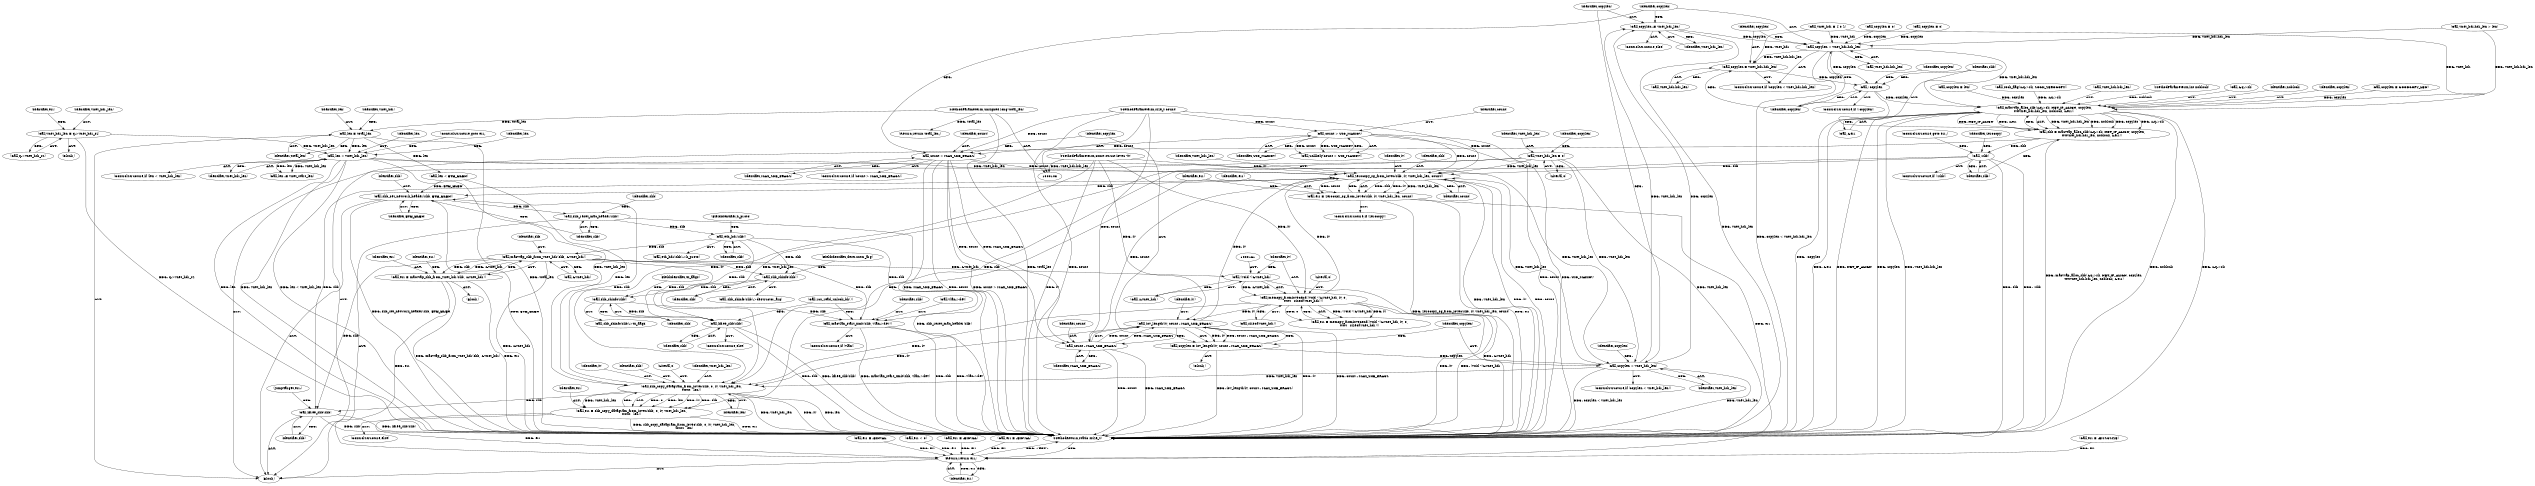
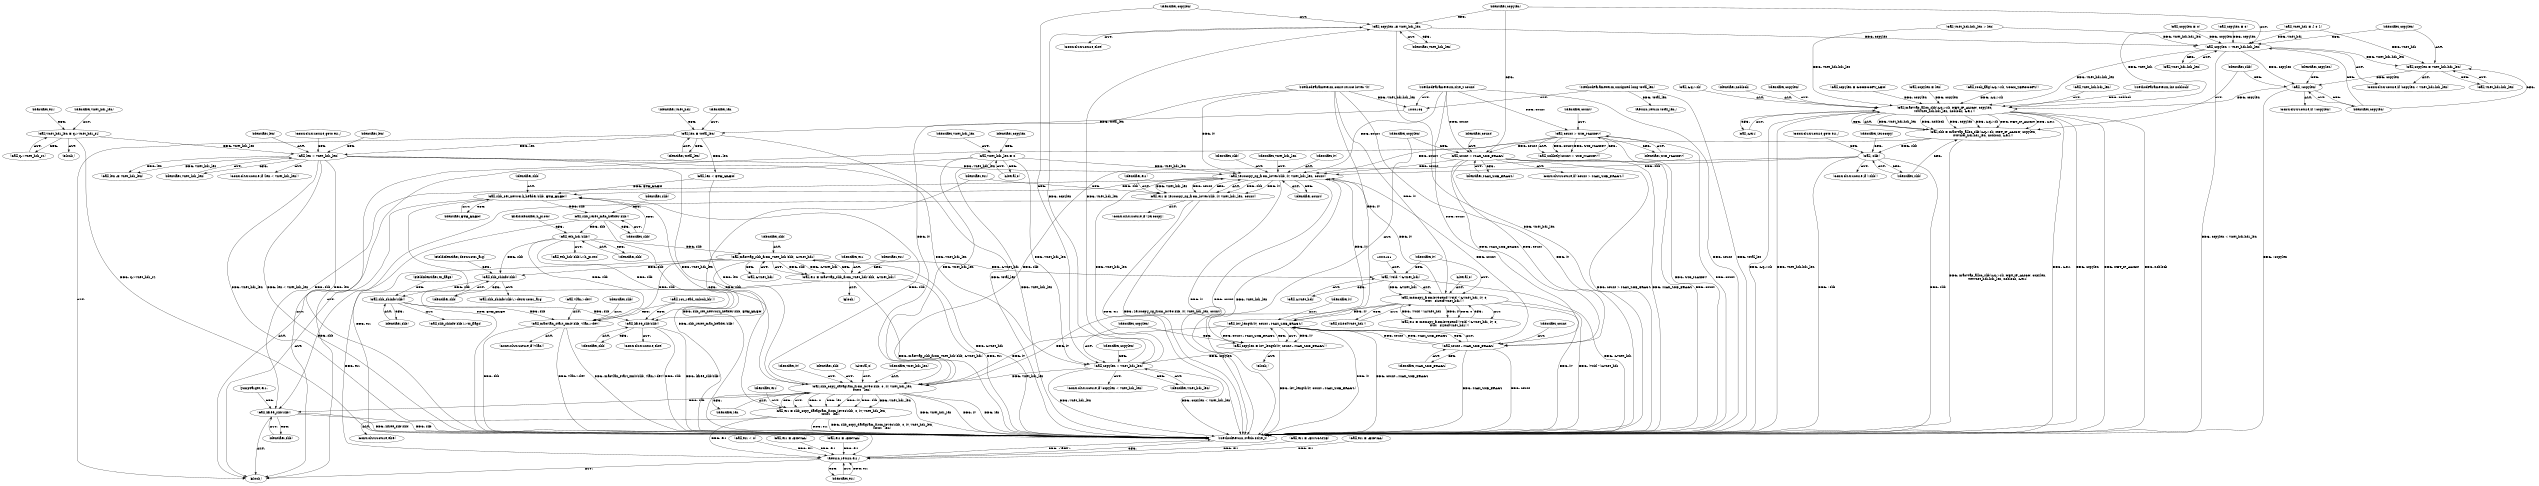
edge "(MethodParameterIn,unsigned long total_len)" -> "(Call,len = total_len)": now "1000103" -> "(Call,len = total_len)"
node "(Call,len -= vnet_start_len)": label "(Call,len -= vnet_start_len)" -> "(Call,len -= vnet_hdr_len)"
